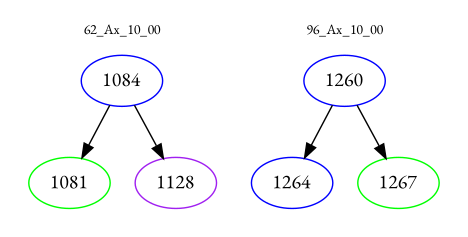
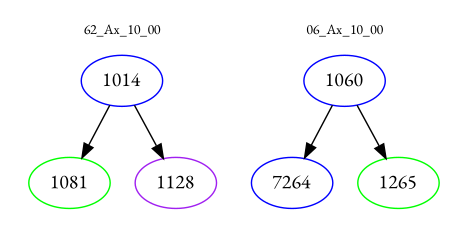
cluster "96_Ax_10_00": label "96_Ax_10_00" -> "06_Ax_10_00"
node "1084": label "1084" -> "1014"
node "1260": label "1260" -> "1060"
node "1264": label "1264" -> "7264"
node "1267": label "1267" -> "1265"
